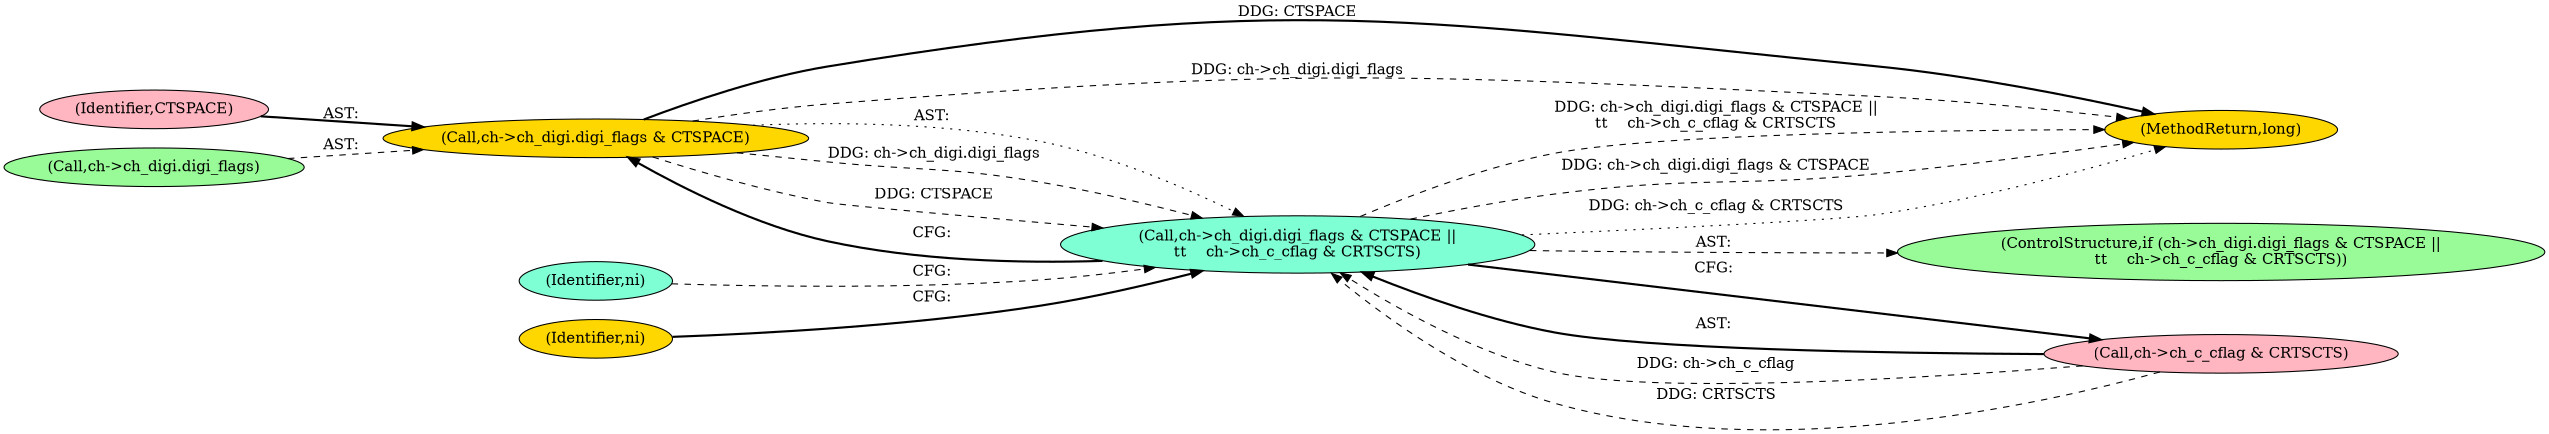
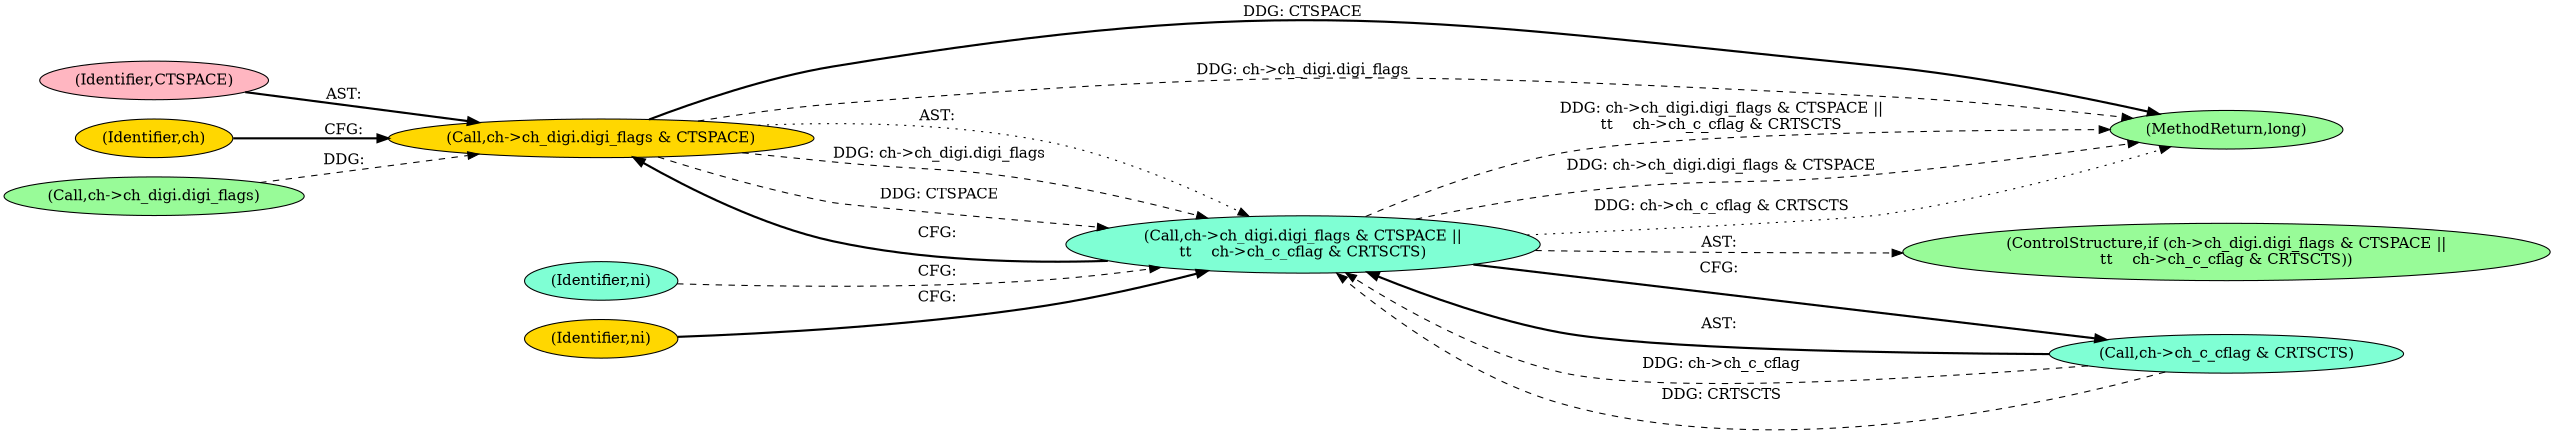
node "(MethodReturn,long)": fillcolor gold -> palegreen
node "(Identifier,ch)": added
edge "(Call,ch->ch_digi.digi_flags)" -> "(Call,ch->ch_digi.digi_flags & CTSPACE)": label "AST: " -> "DDG: "
node "(Call,ch->ch_c_cflag & CRTSCTS)": fillcolor lightpink -> aquamarine
